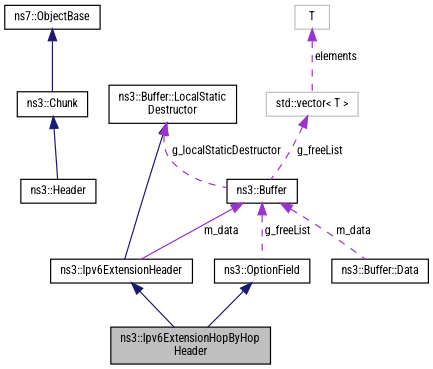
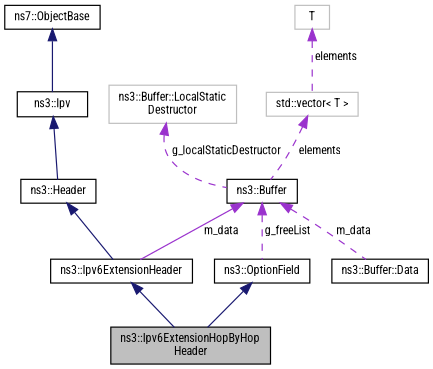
node "ns3::Chunk": label "ns3::Chunk" -> "ns3::Ipv"
node "ns3::Buffer::LocalStatic Destructor": color black -> grey75
edge "ns3::Buffer" -> "std::vector< T >": label " g_freeList" -> " elements"
edge "ns3::Ipv6ExtensionHeader" -> "ns3::Buffer::LocalStatic Destructor": now "ns3::Ipv6ExtensionHeader" -> "ns3::Header"
